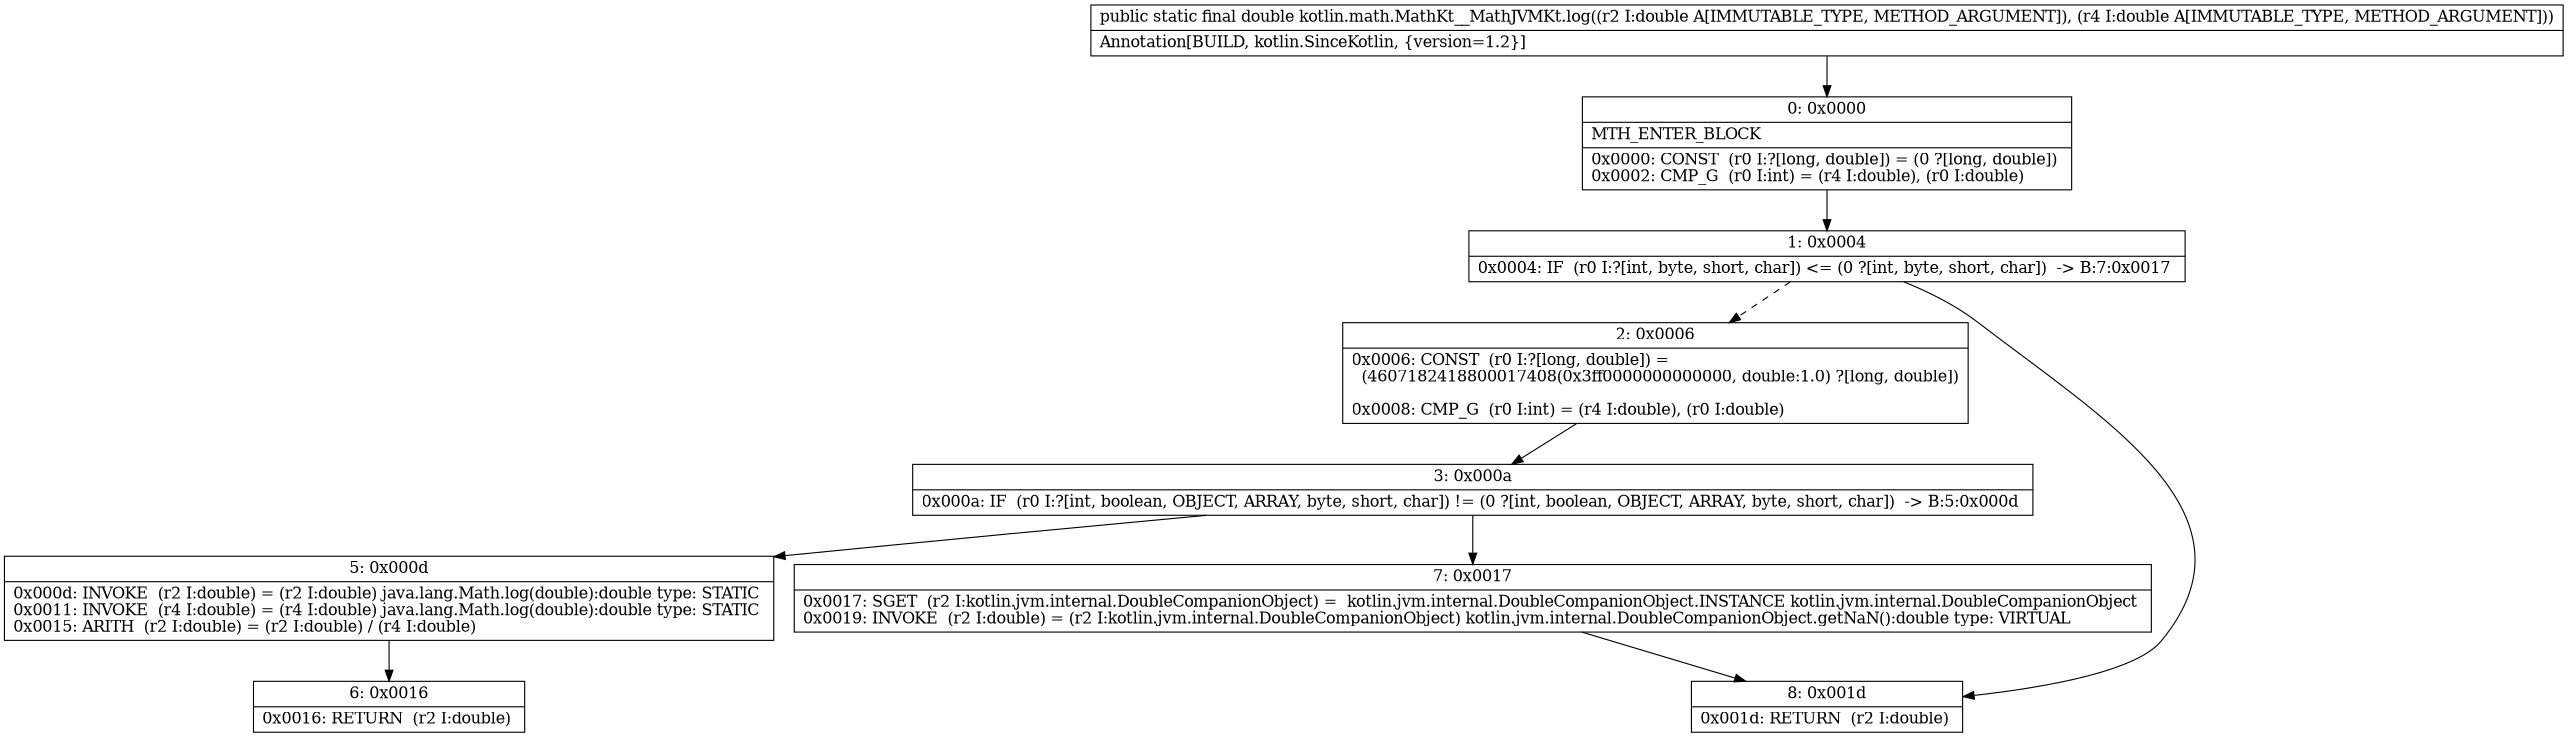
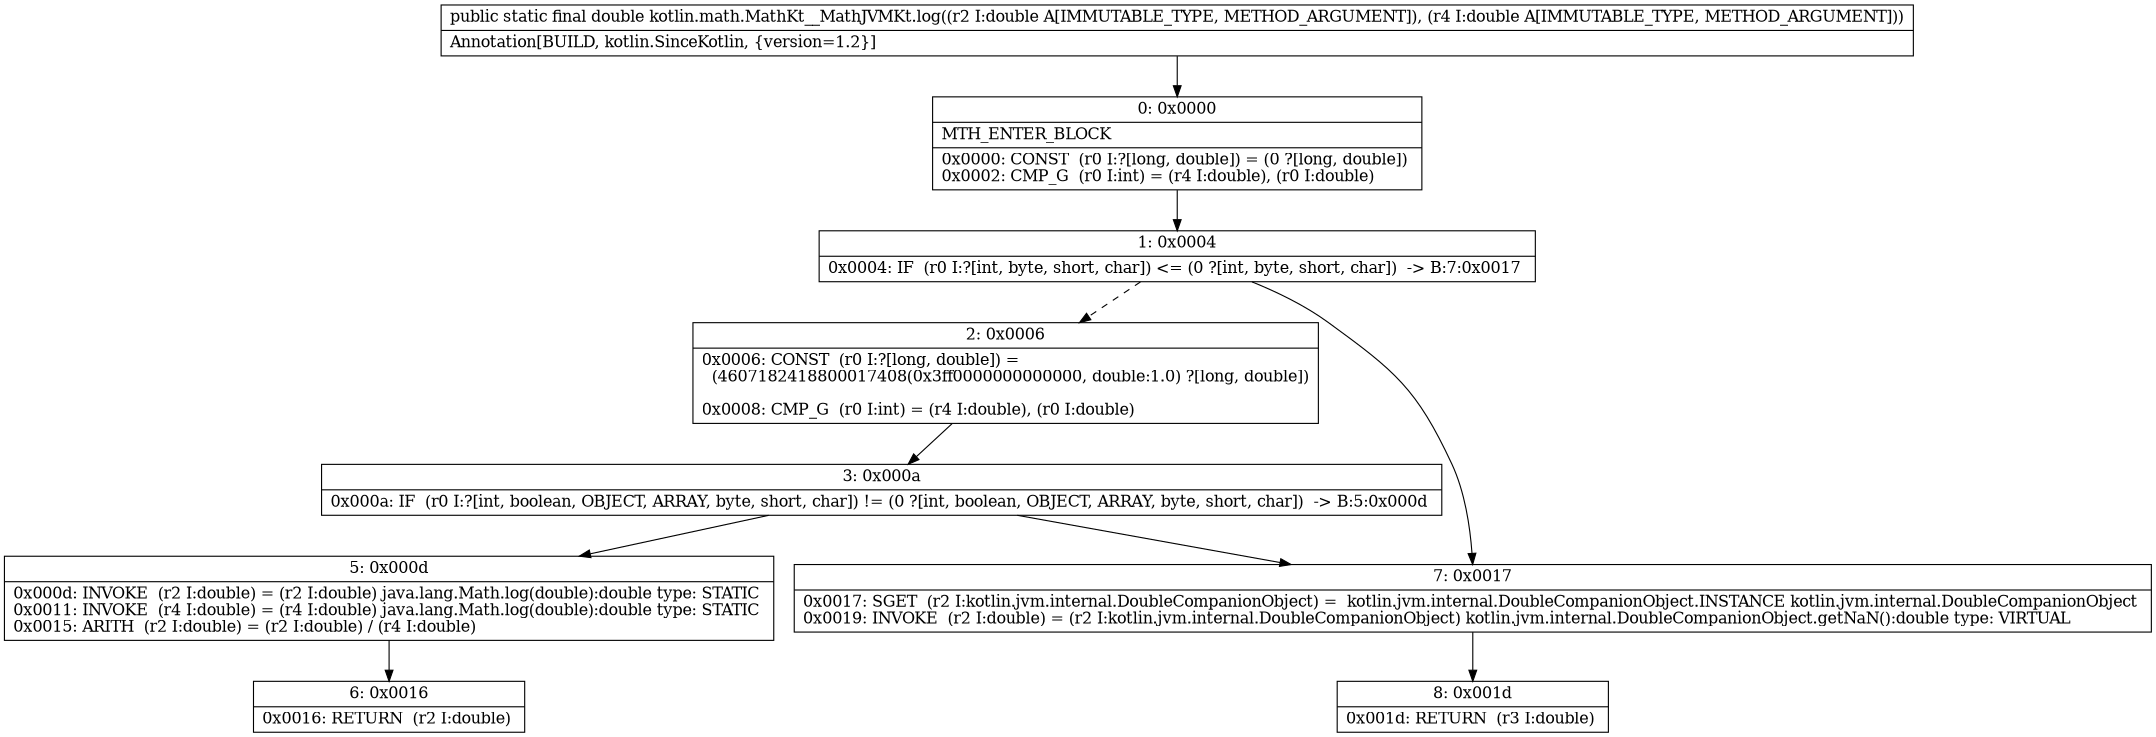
edge "1: 0x0004" -> "8: 0x001d": now "1: 0x0004" -> "7: 0x0017"
node "8: 0x001d": text "0x001d: RETURN  (r2 I:double)" -> "0x001d: RETURN  (r3 I:double)"
